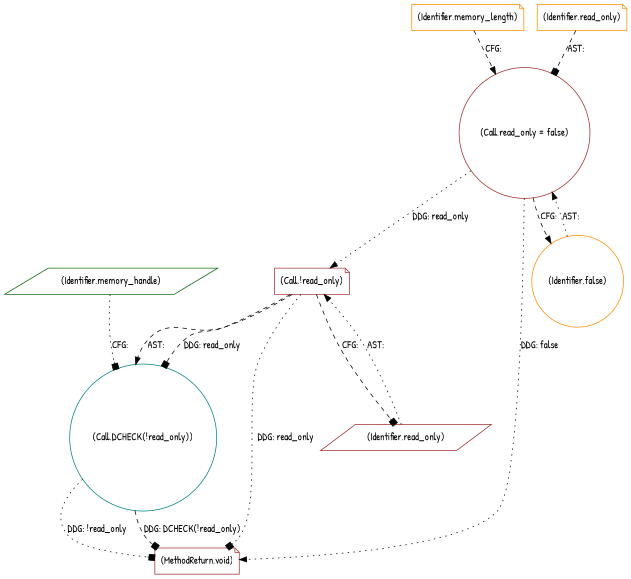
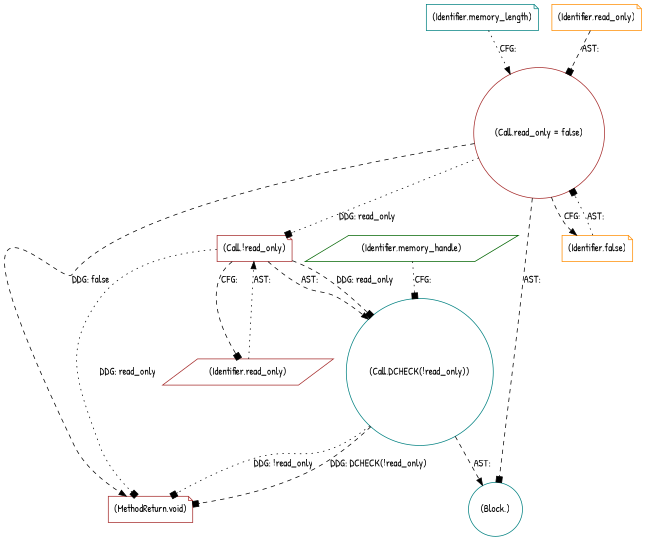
node "(Identifier,memory_length)": color darkorange -> teal
edge "(Identifier,memory_length)" -> "(Call,read_only = false)": style dashed -> dotted
edge "(Call,read_only = false)" -> "(Call,!read_only)": arrowhead normal -> box
edge "(Identifier,false)" -> "(Call,read_only = false)": arrowhead normal -> box
node "(Identifier,false)": shape circle -> note
edge "(Call,read_only = false)" -> "(MethodReturn,void)": style dotted -> dashed
node "(Block,)": added
